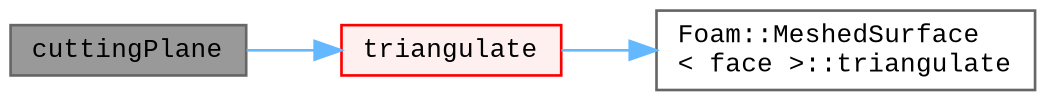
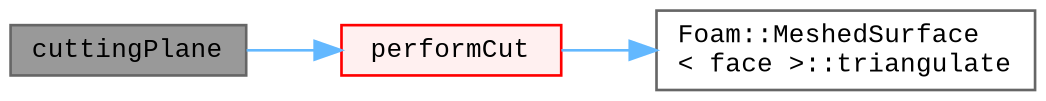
node "triangulate": label "triangulate" -> "performCut"
